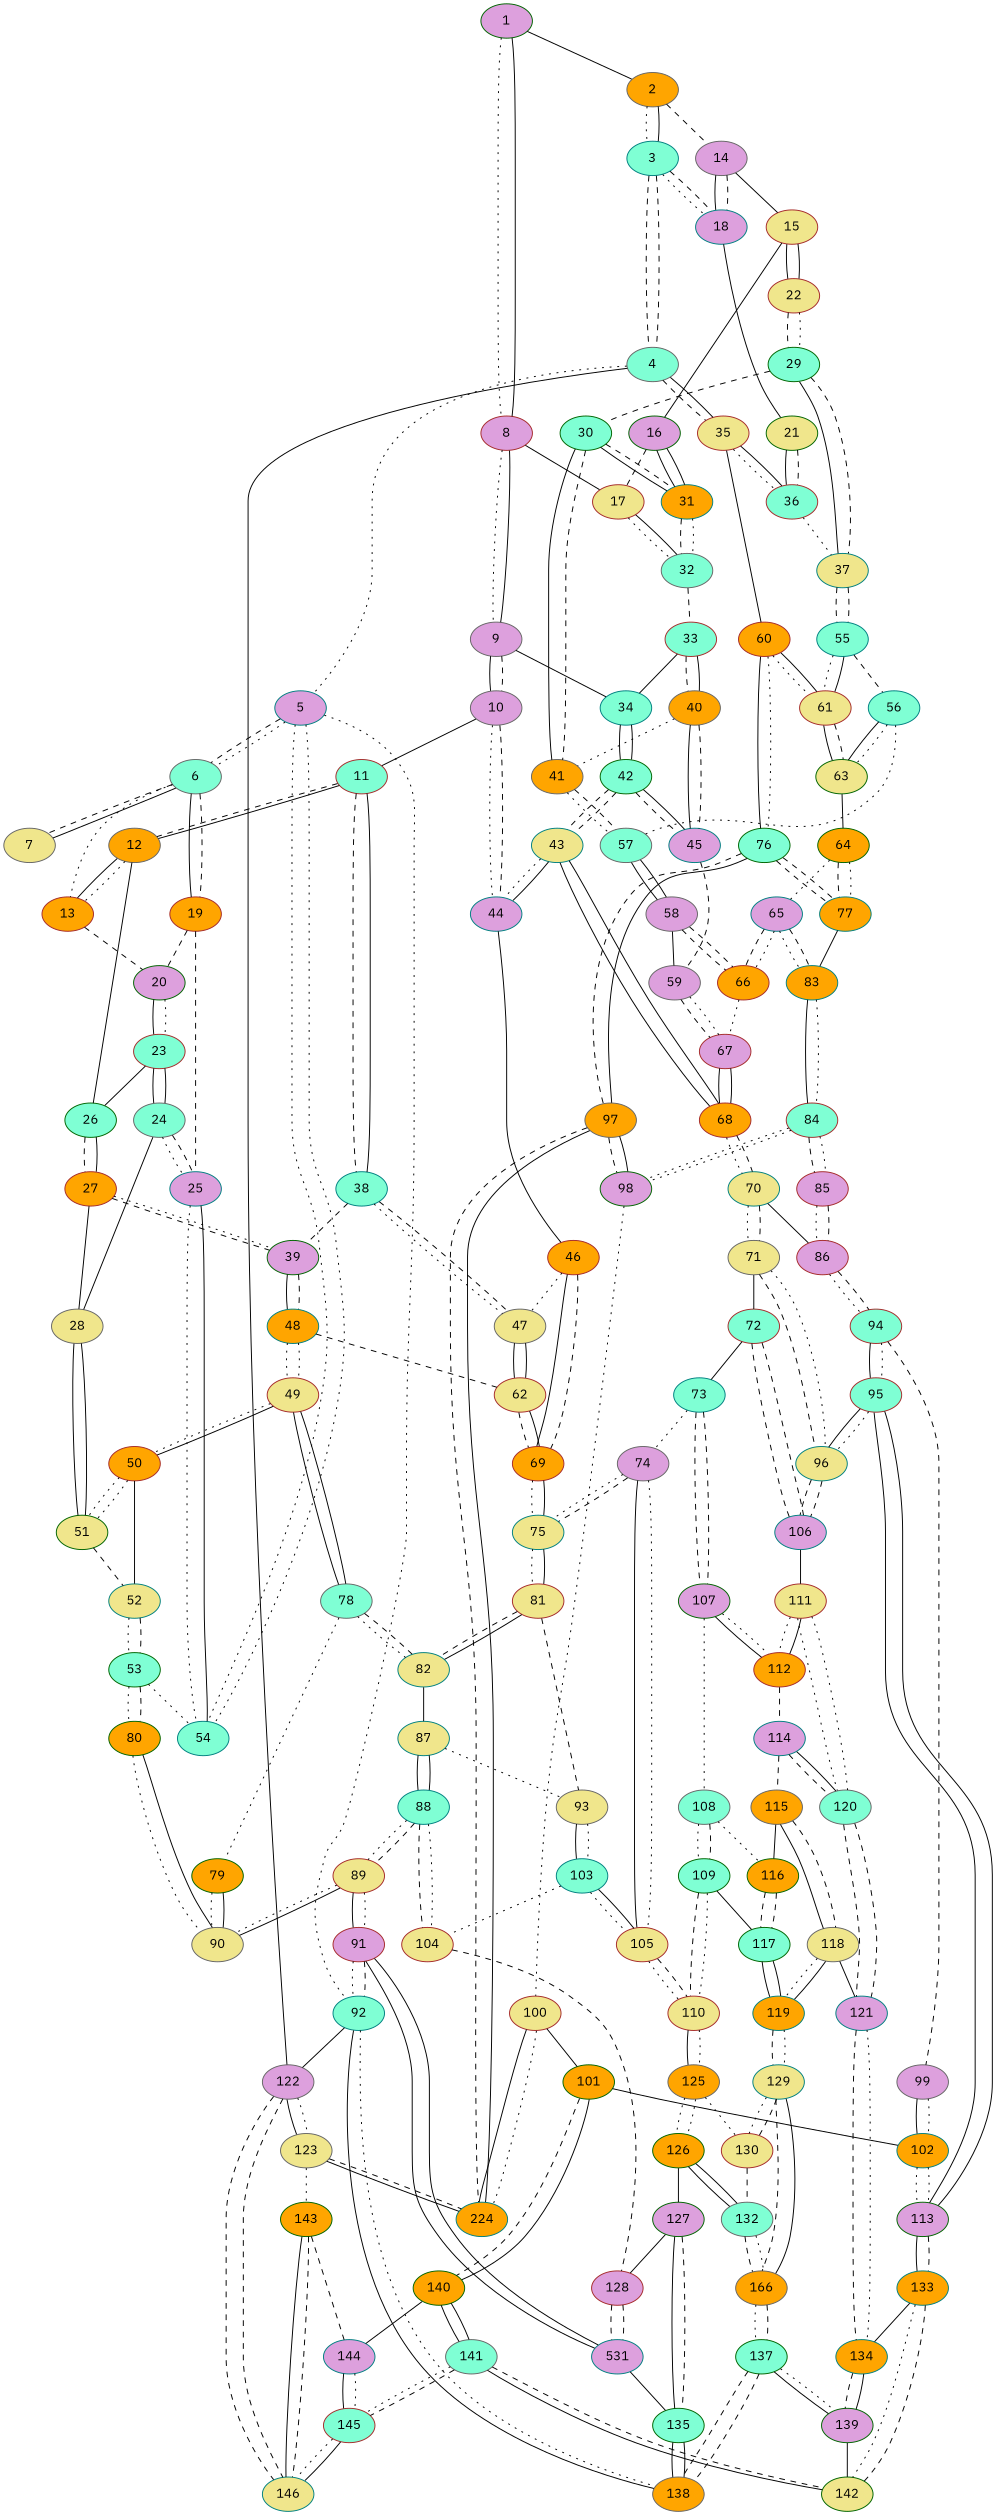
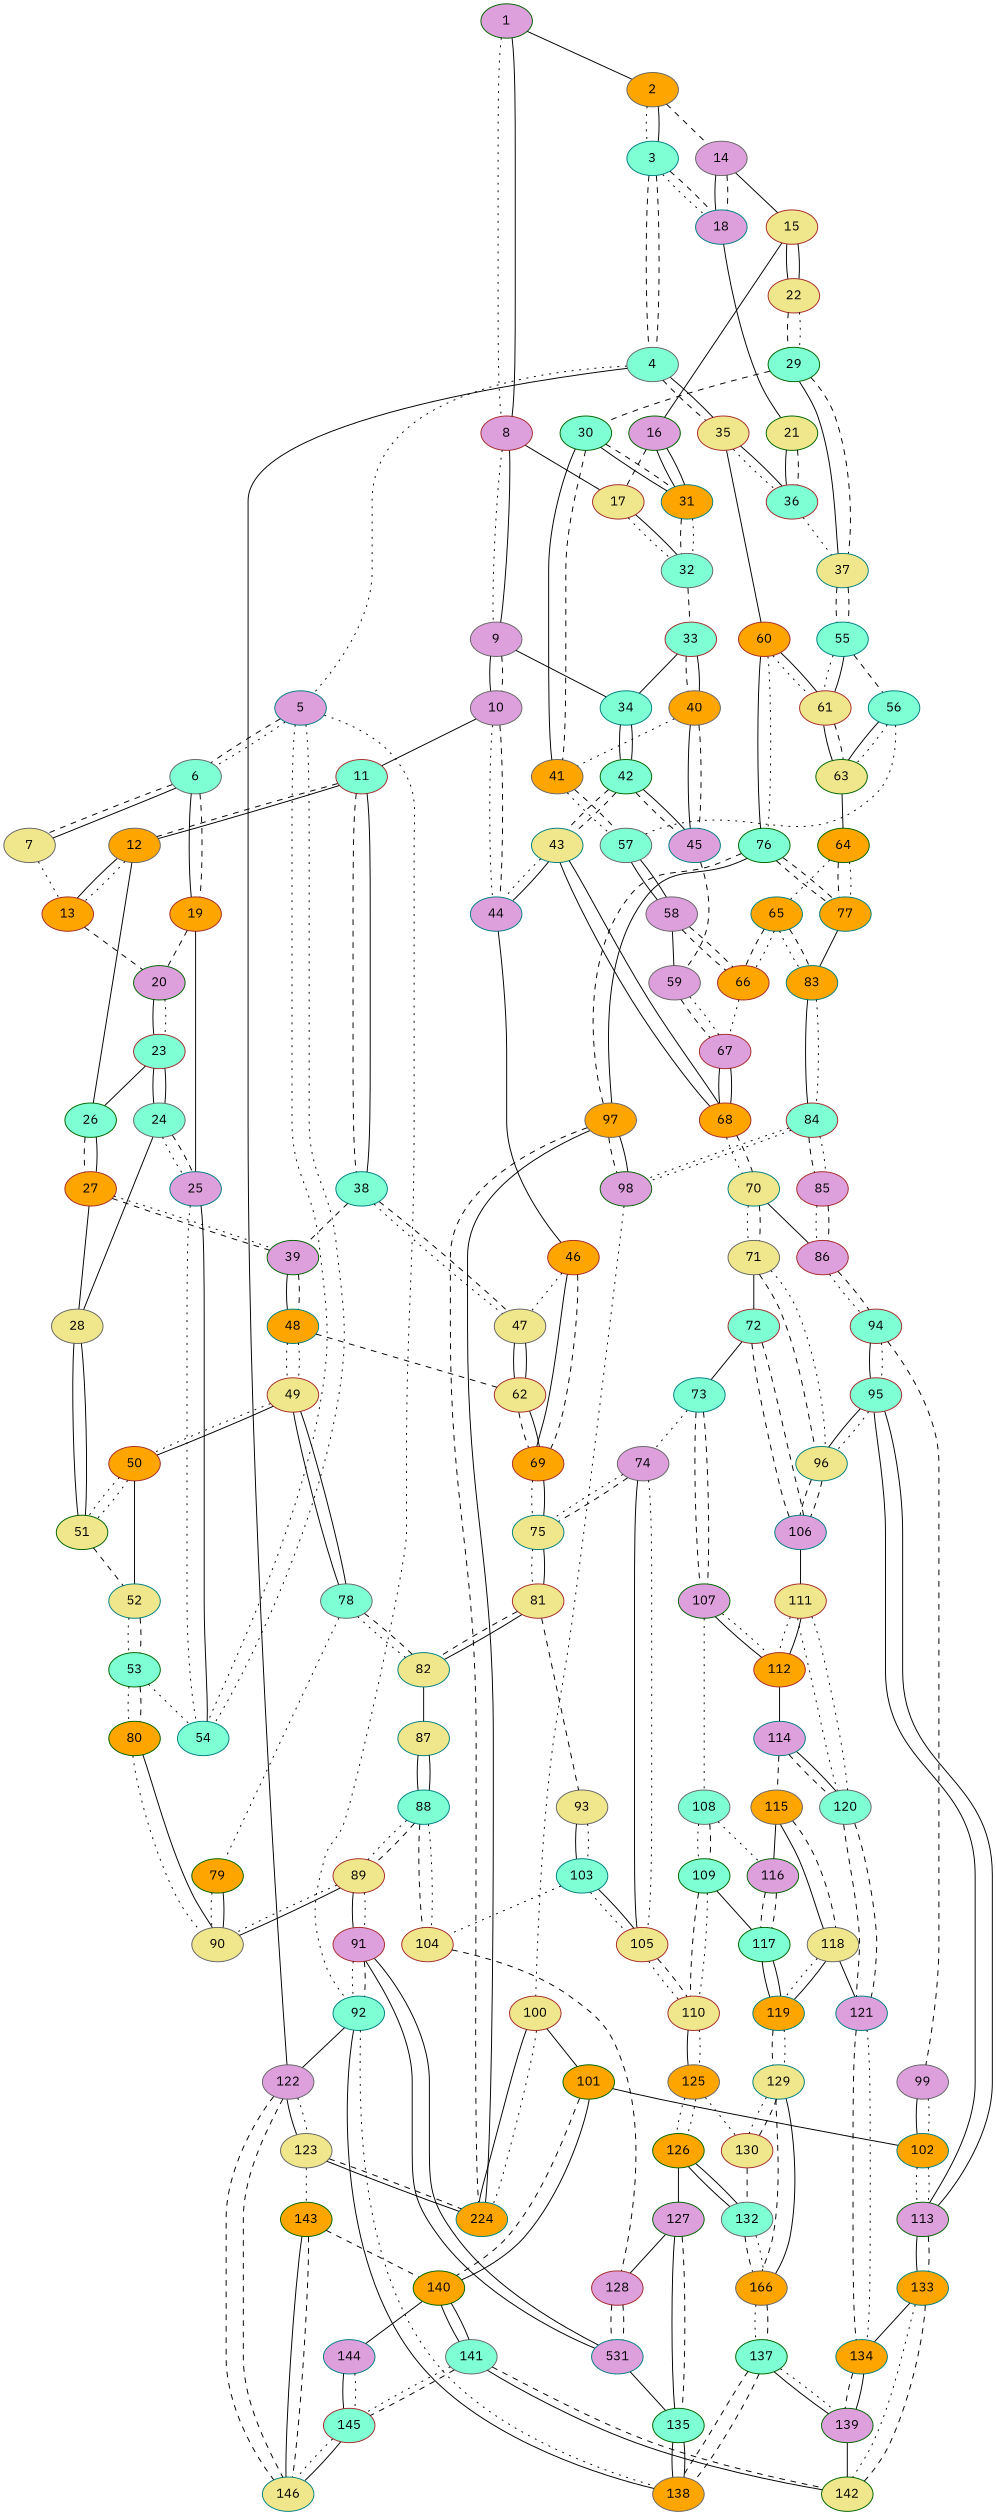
edge "6" -- "13": now "7" -- "13"
node "65": fillcolor plum -> orange
edge "19" -- "25": style dashed -> solid
edge "112" -- "114": style dashed -> solid
edge "87" -- "93": removed
node "116": fillcolor orange -> plum
edge "143" -- "144": now "143" -- "140"
